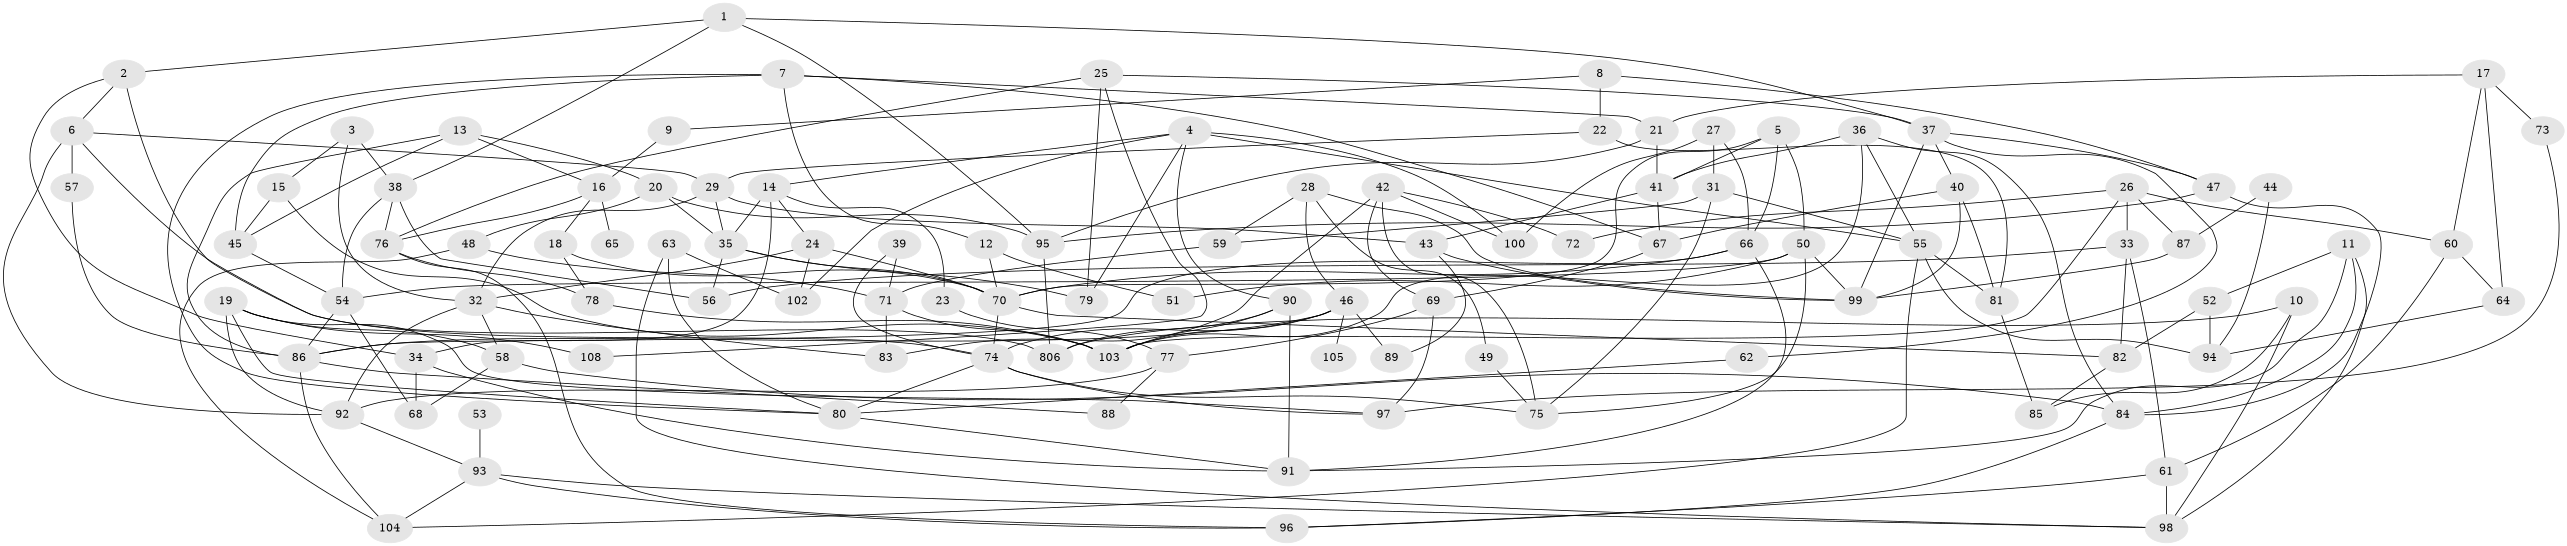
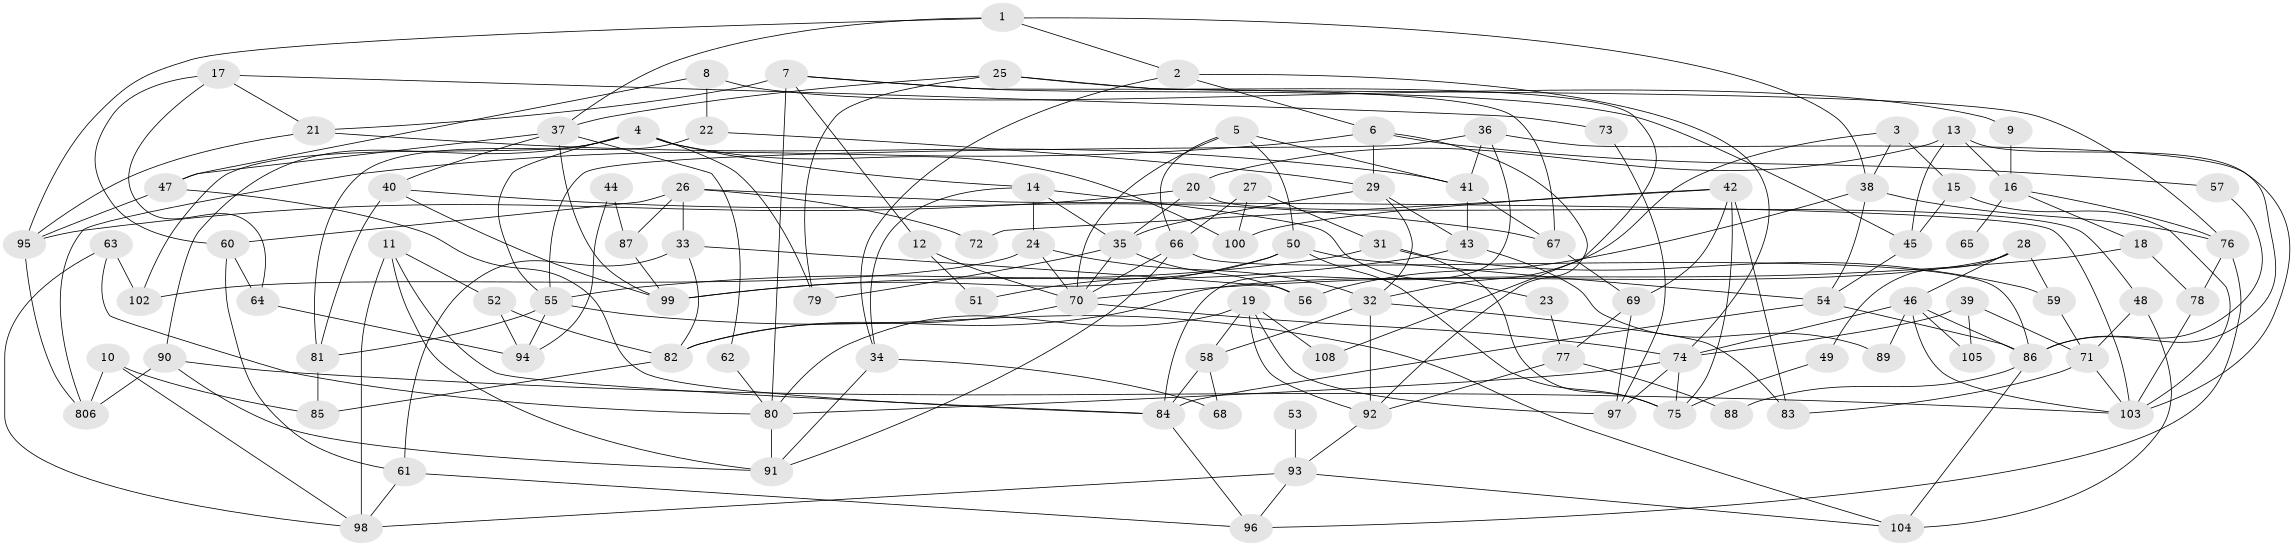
edge "28" -- "99": now "28" -- "82"
edge "39" -- "105": added
edge "54" -- "68": now "54" -- "84"
